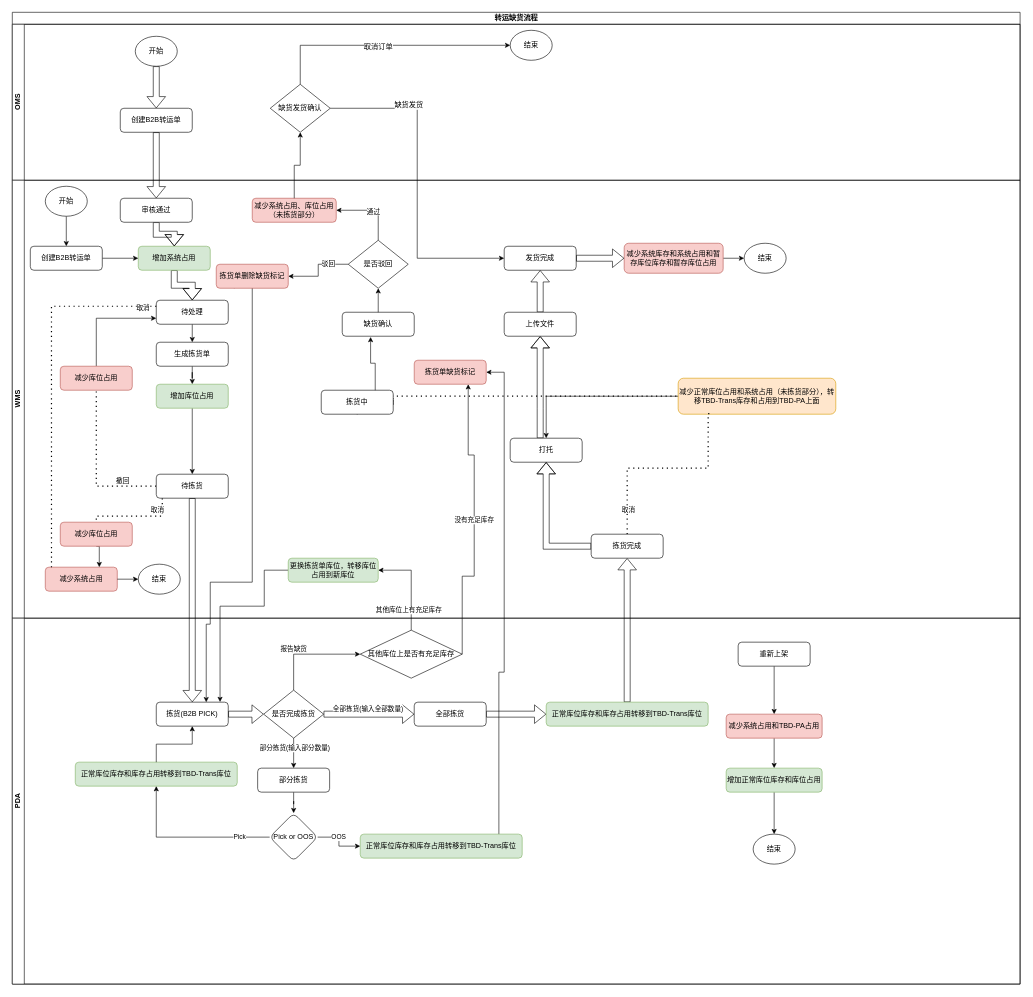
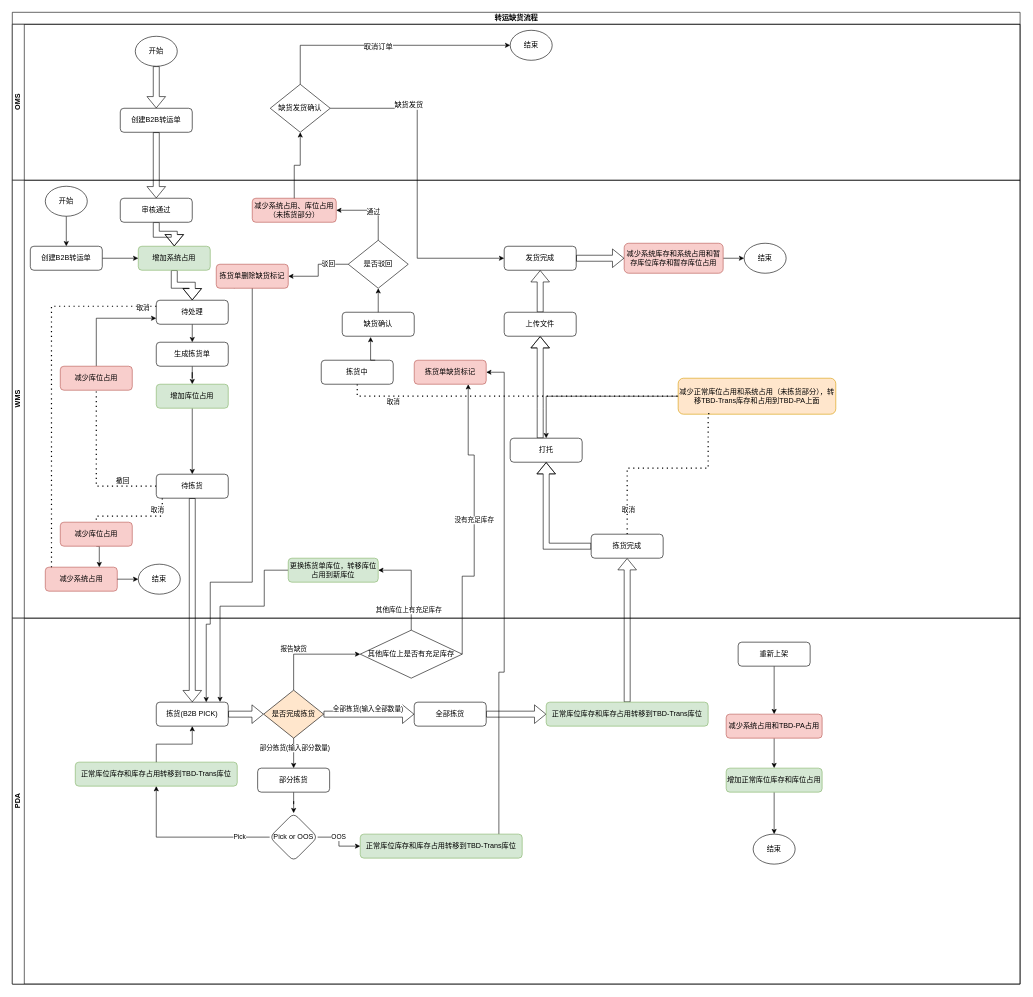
node "拣货中": moved (357, 402) -> (357, 372)
node "是否完成拣货": fillcolor #ffffff -> #ffe6cc
